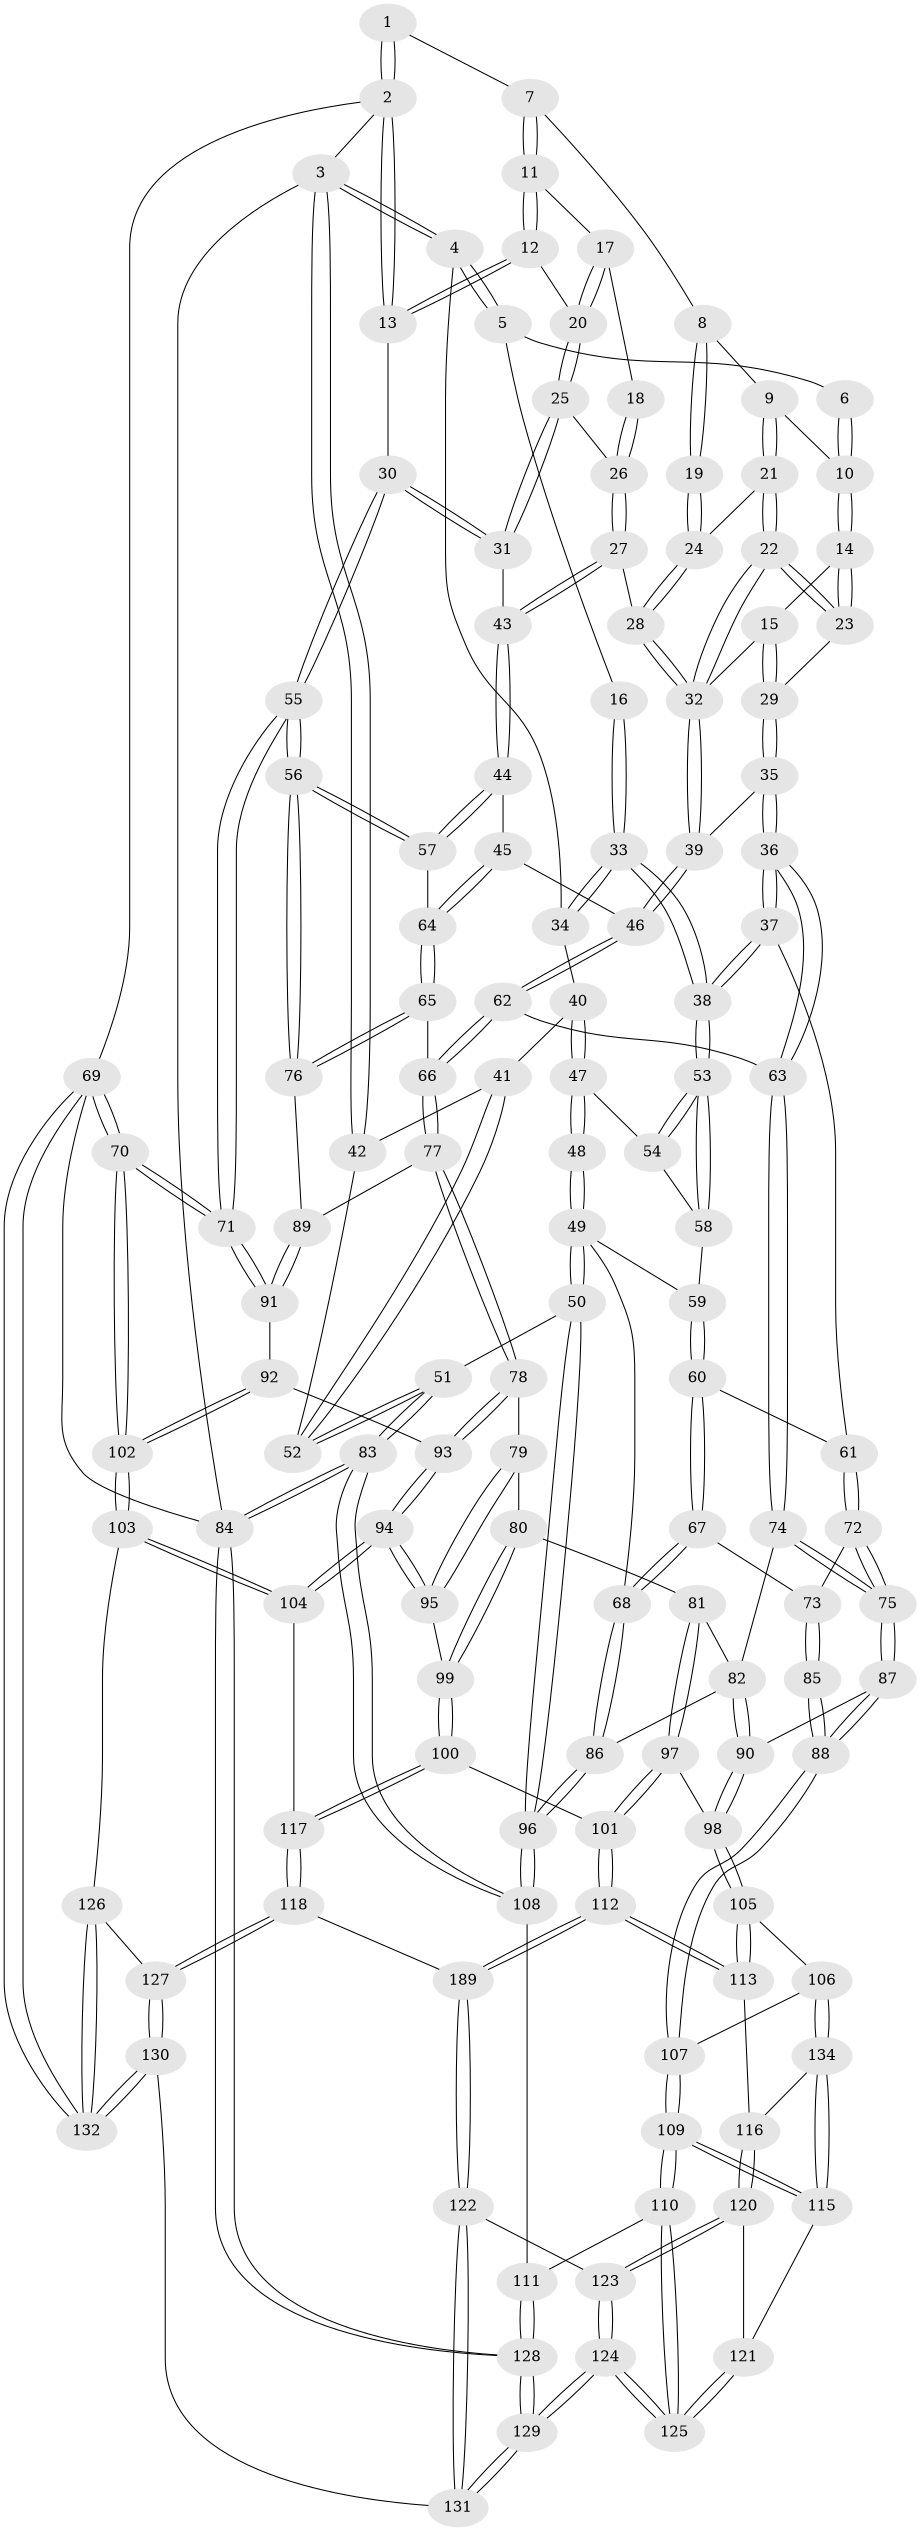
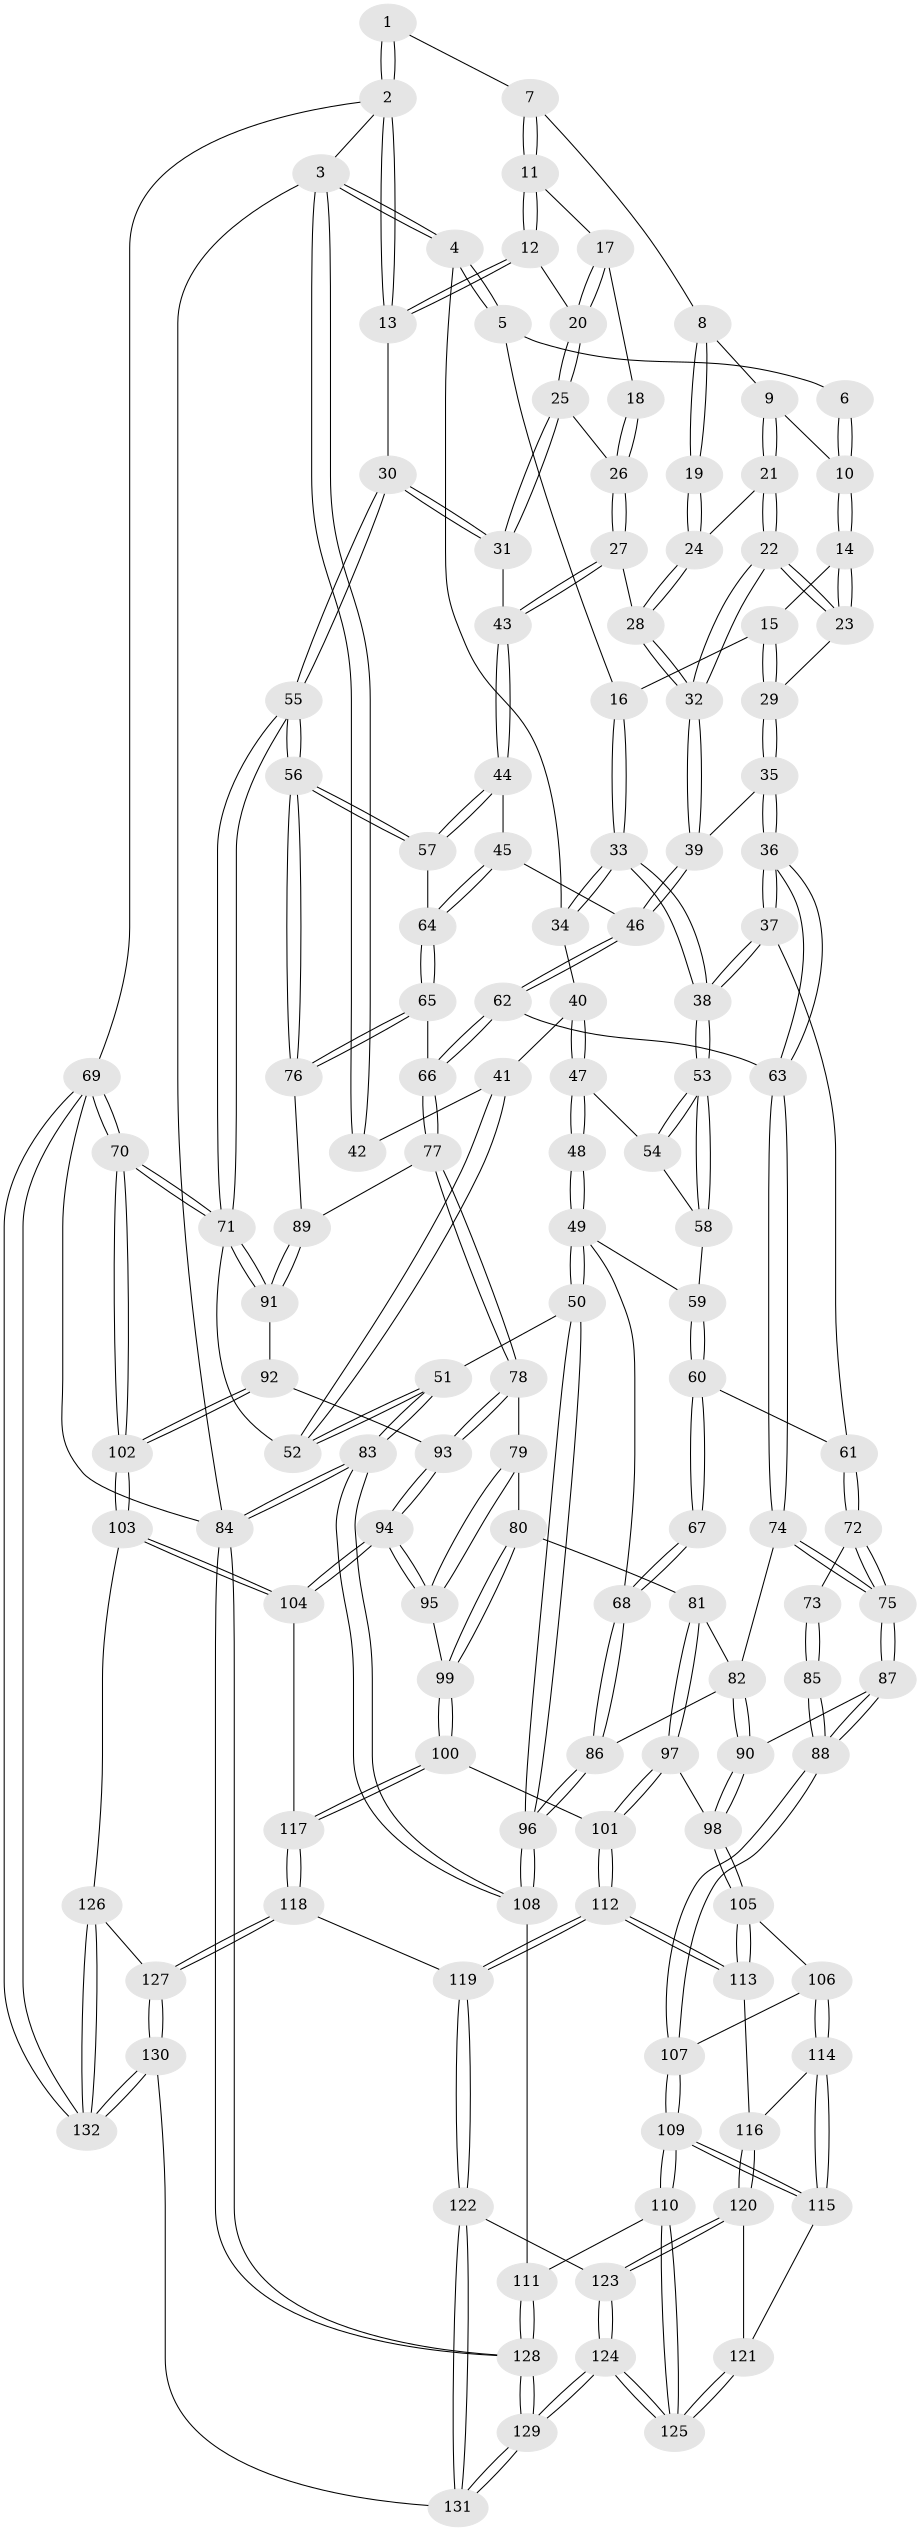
edge "15" -- "32": now "15" -- "16"
edge "42" -- "52": now "71" -- "52"
edge "67" -- "73": removed
node "189": label "189" -> "119"
node "134": label "134" -> "114"
